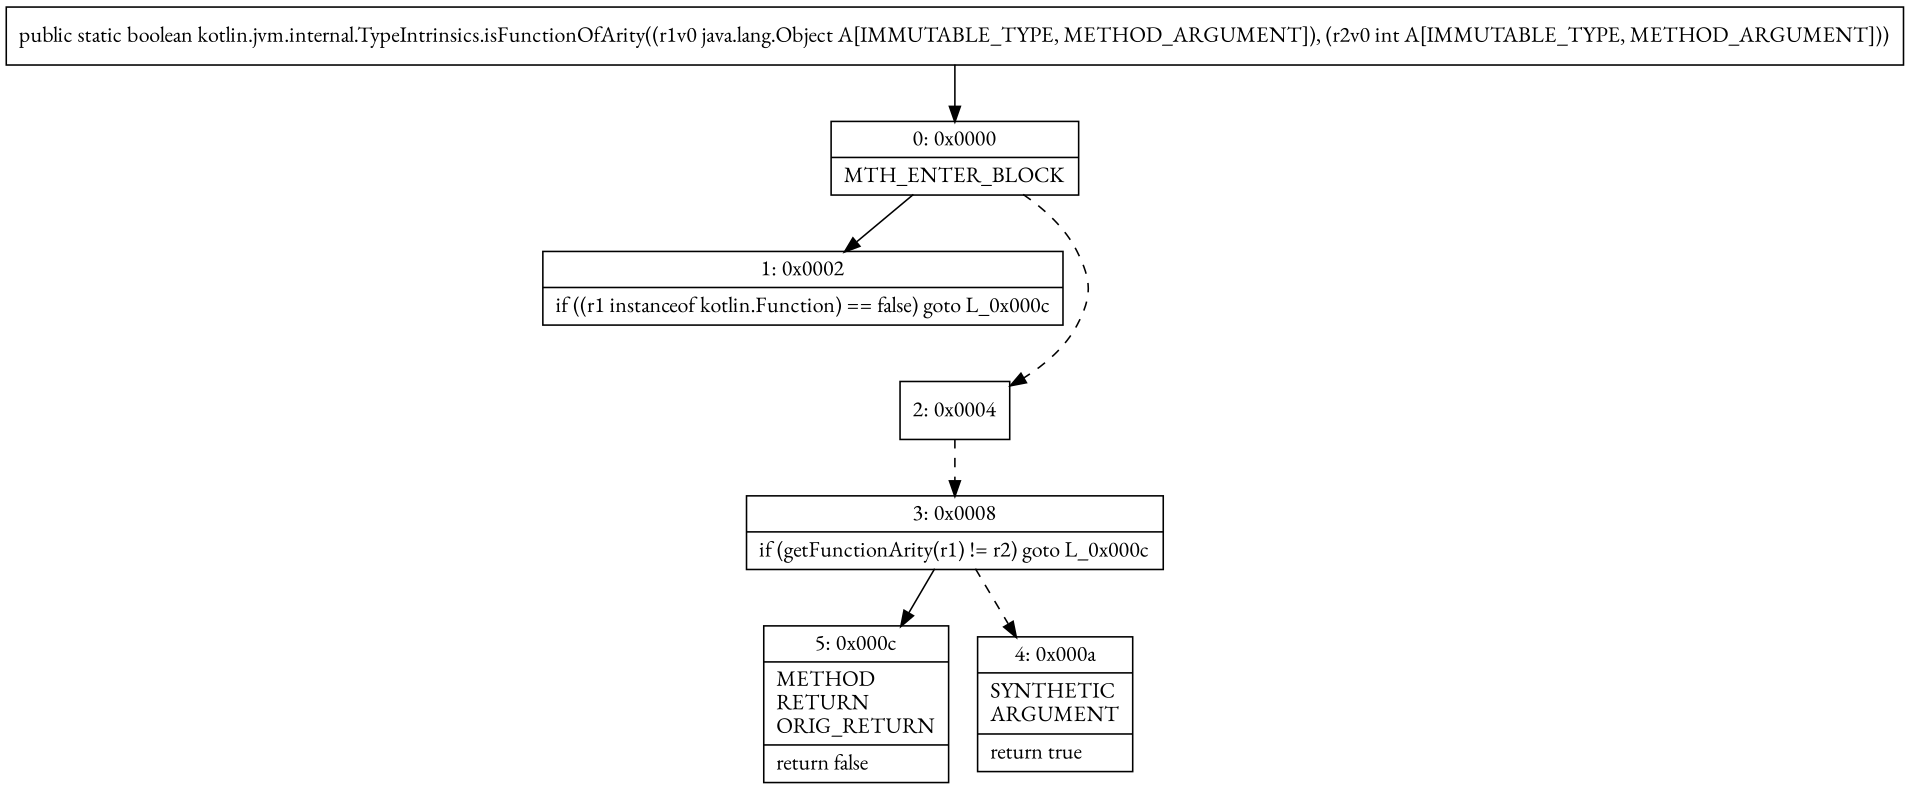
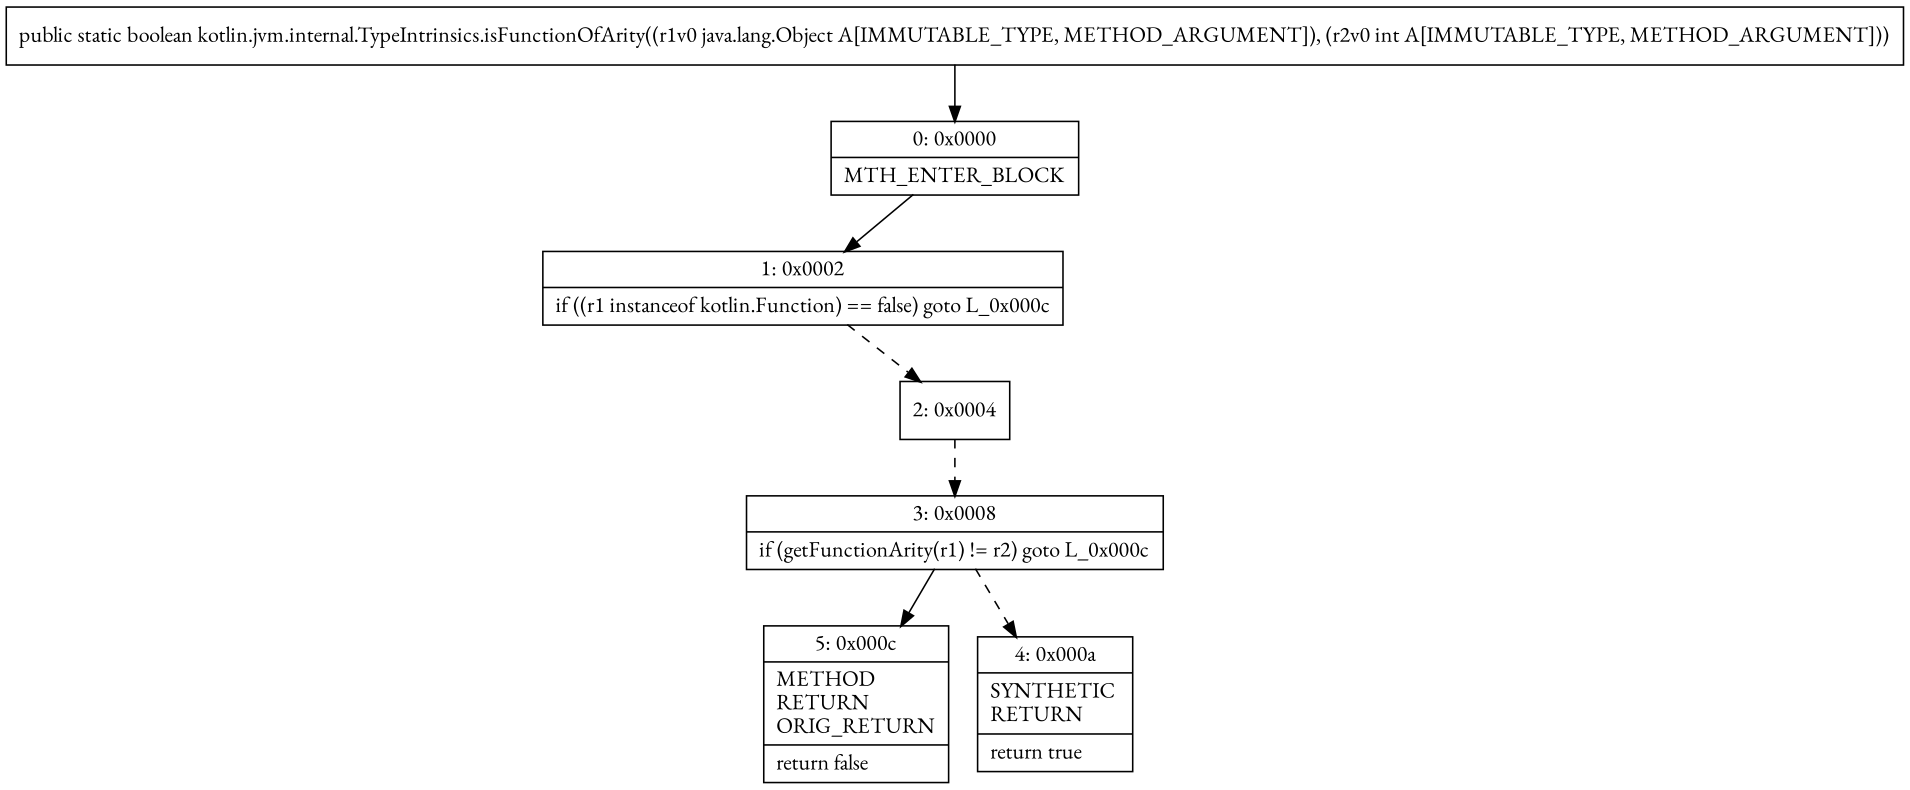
edge "0: 0x0000" -> "2: 0x0004": now "1: 0x0002" -> "2: 0x0004"
node "4: 0x000a": text "ARGUMENT" -> "RETURN"
